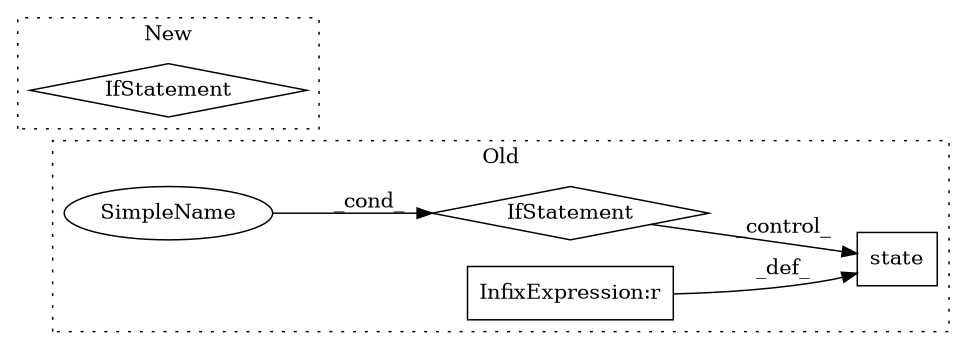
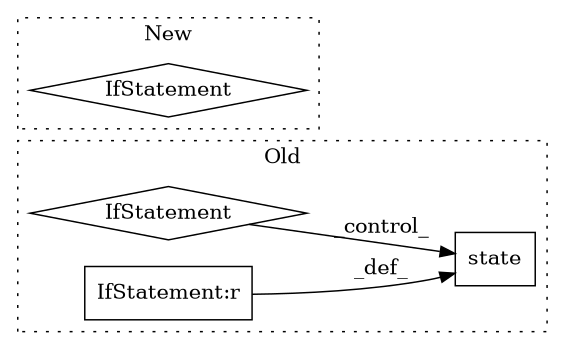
node "SimpleName": removed
node "InfixExpression:r": label "InfixExpression:r" -> "IfStatement:r"
